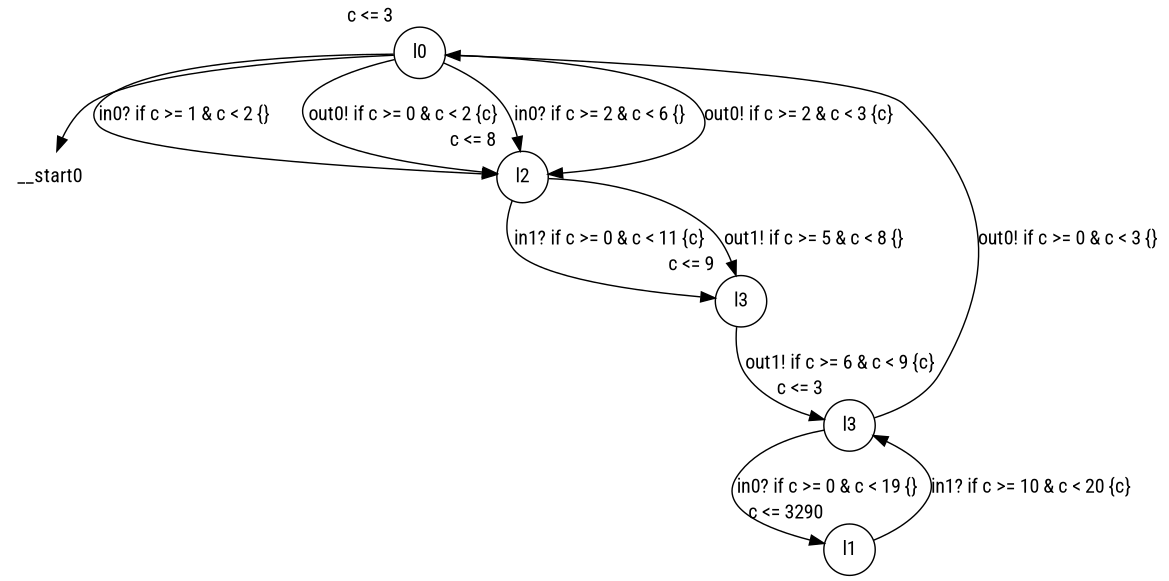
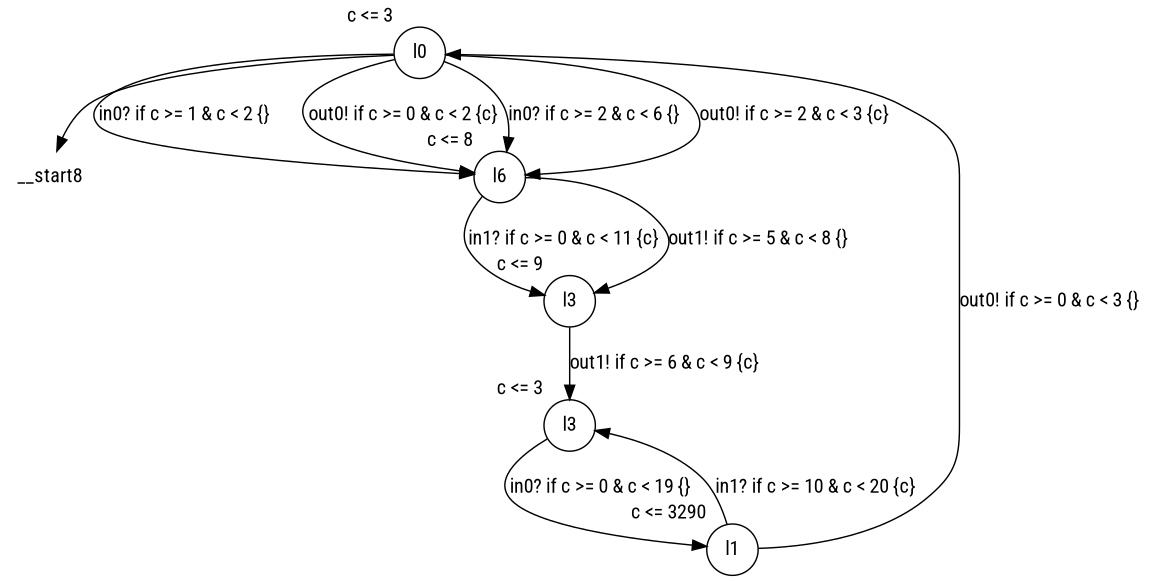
edge "l3 c <= 3" -> "l0 c <= 3": now "l1 c <= 3290" -> "l0 c <= 3"
node "__start0": label "__start0" -> "__start8"
node "l2 c <= 8": label "l2 c <= 8" -> "l6 c <= 8"
